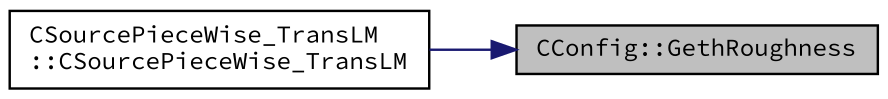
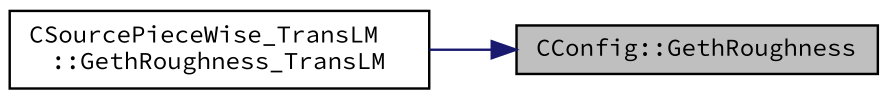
node "CSourcePieceWise_TransLM ::CSourcePieceWise_TransLM": label "CSourcePieceWise_TransLM ::CSourcePieceWise_TransLM" -> "CSourcePieceWise_TransLM ::GethRoughness_TransLM"
